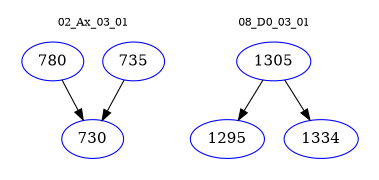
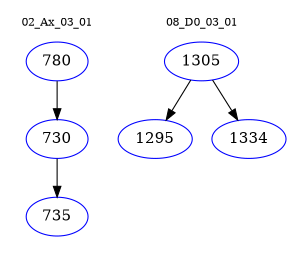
edge "735" -> "730": reversed
